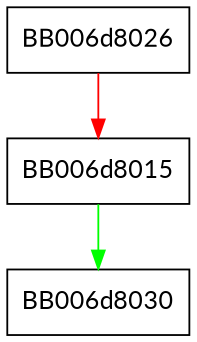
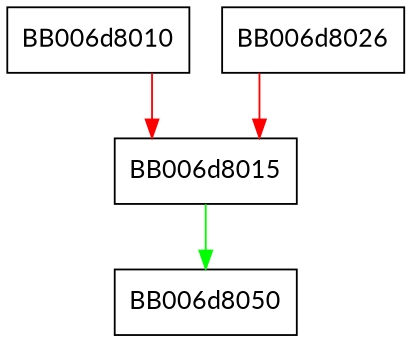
node "BB006d8010": added
node "BB006d8030": label "BB006d8030" -> "BB006d8050"
